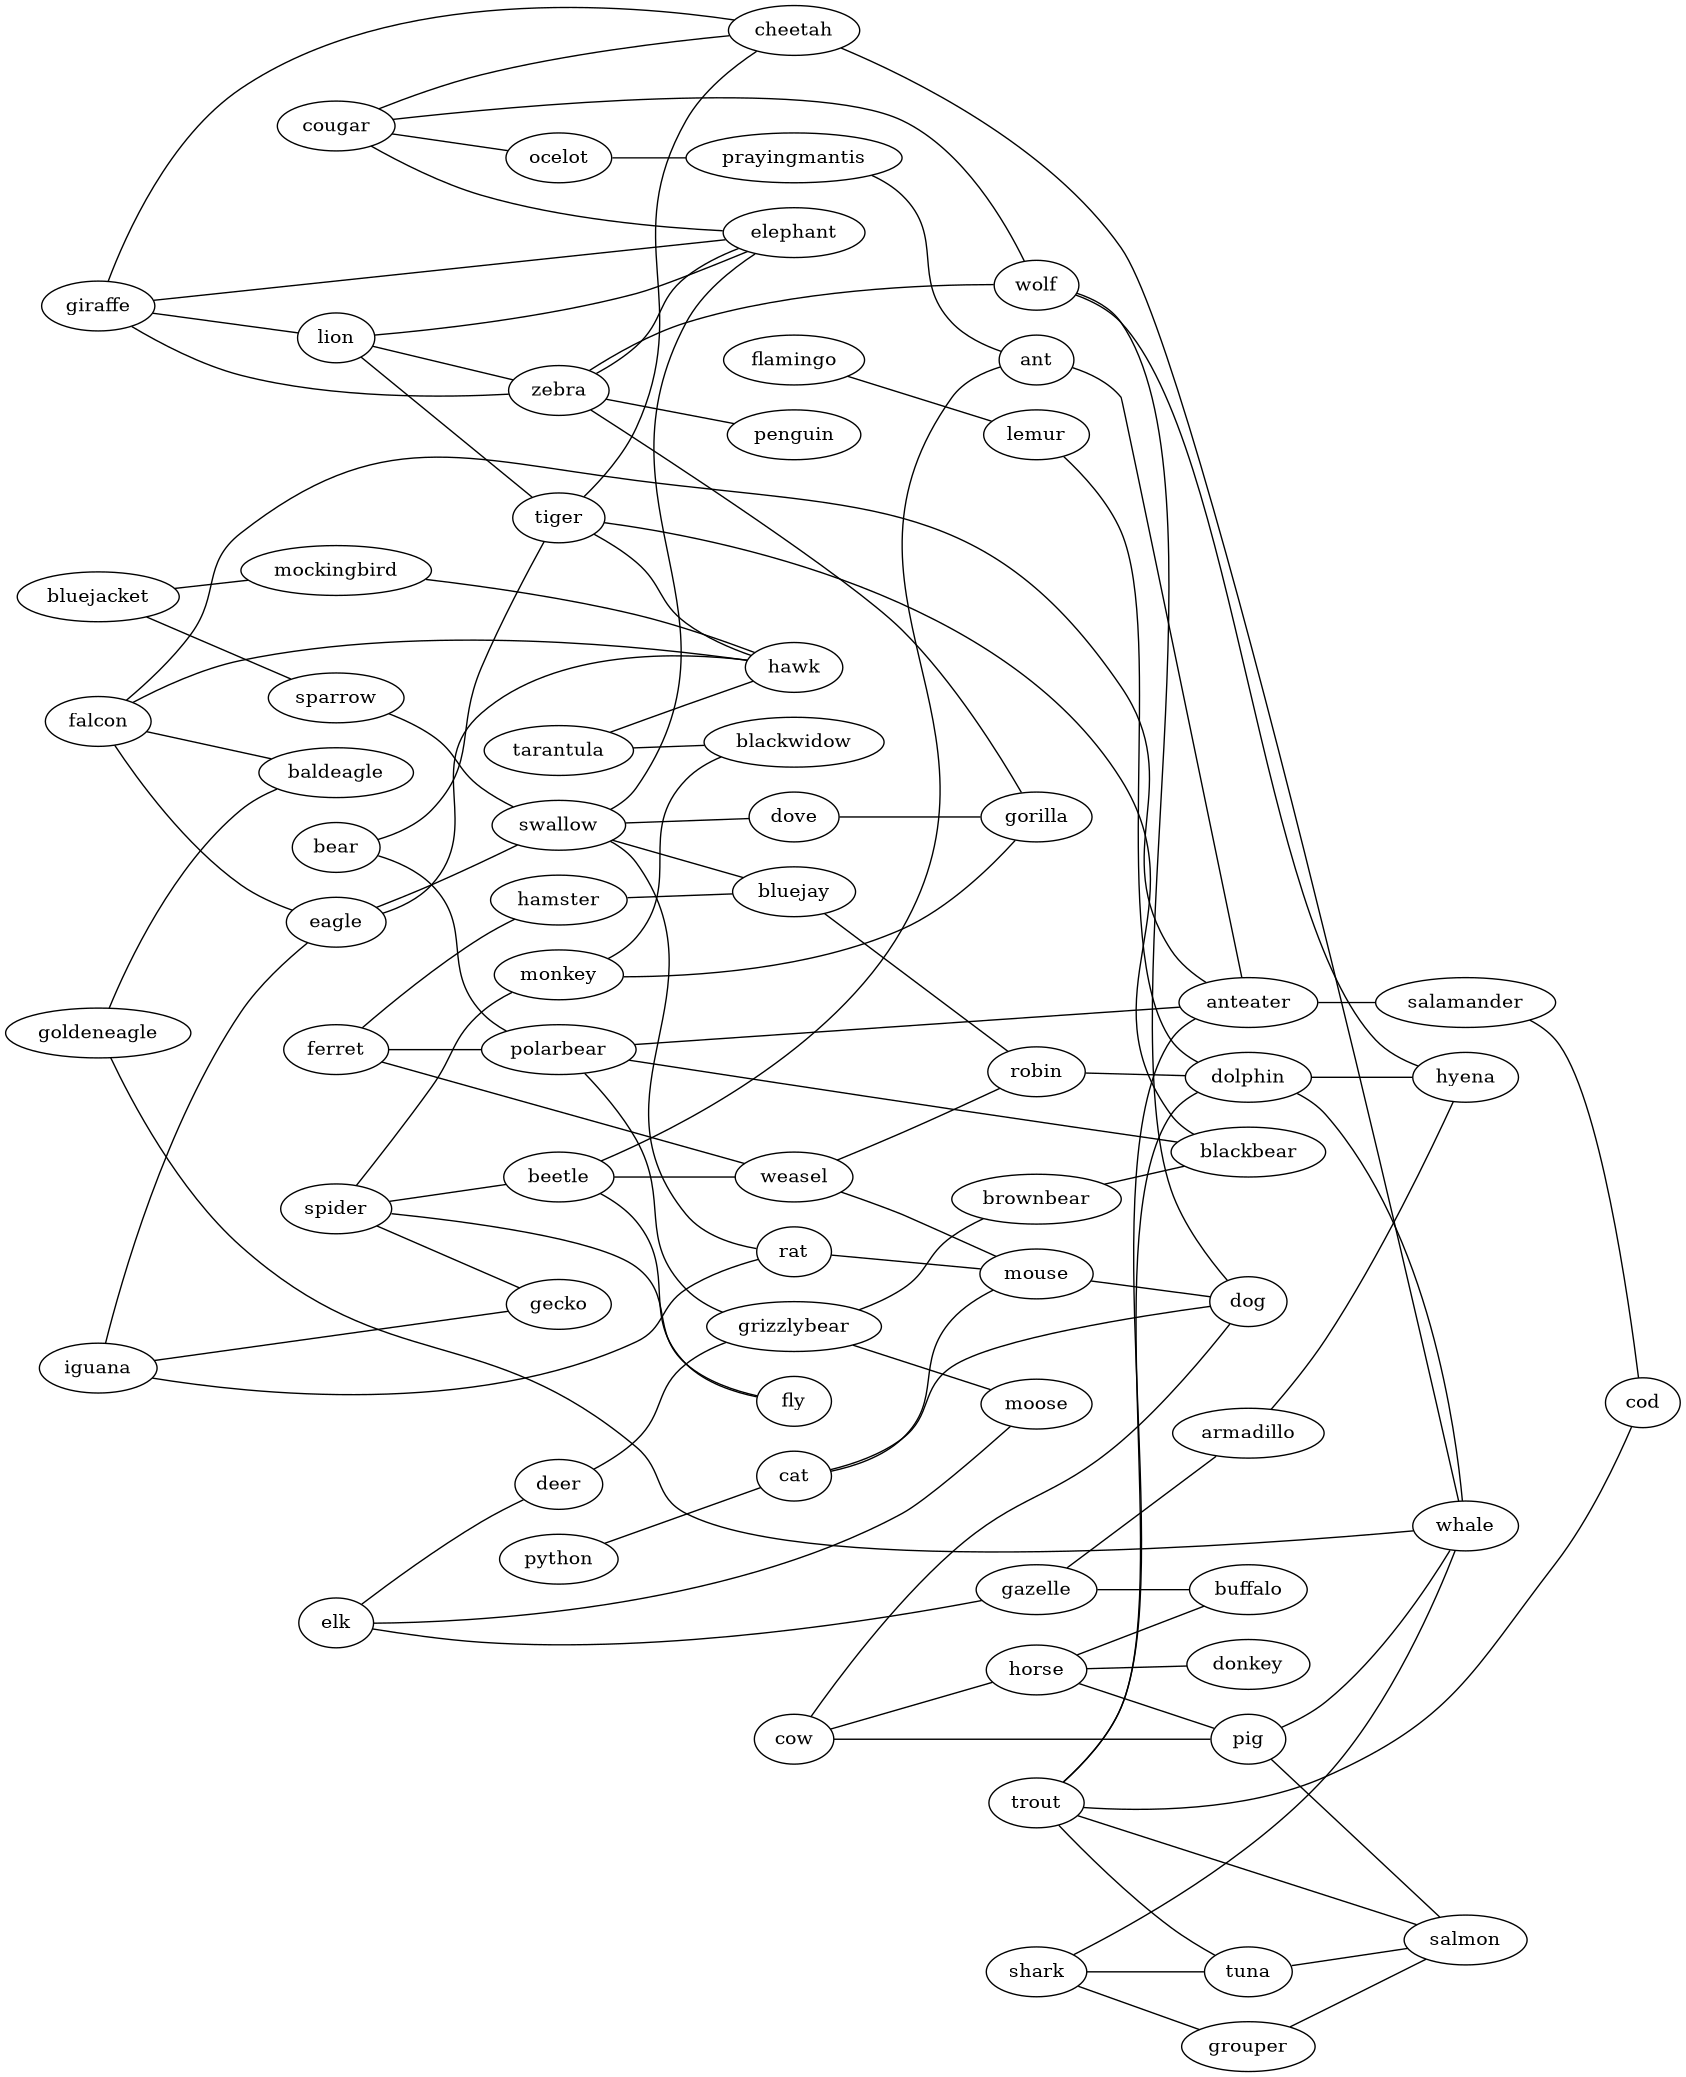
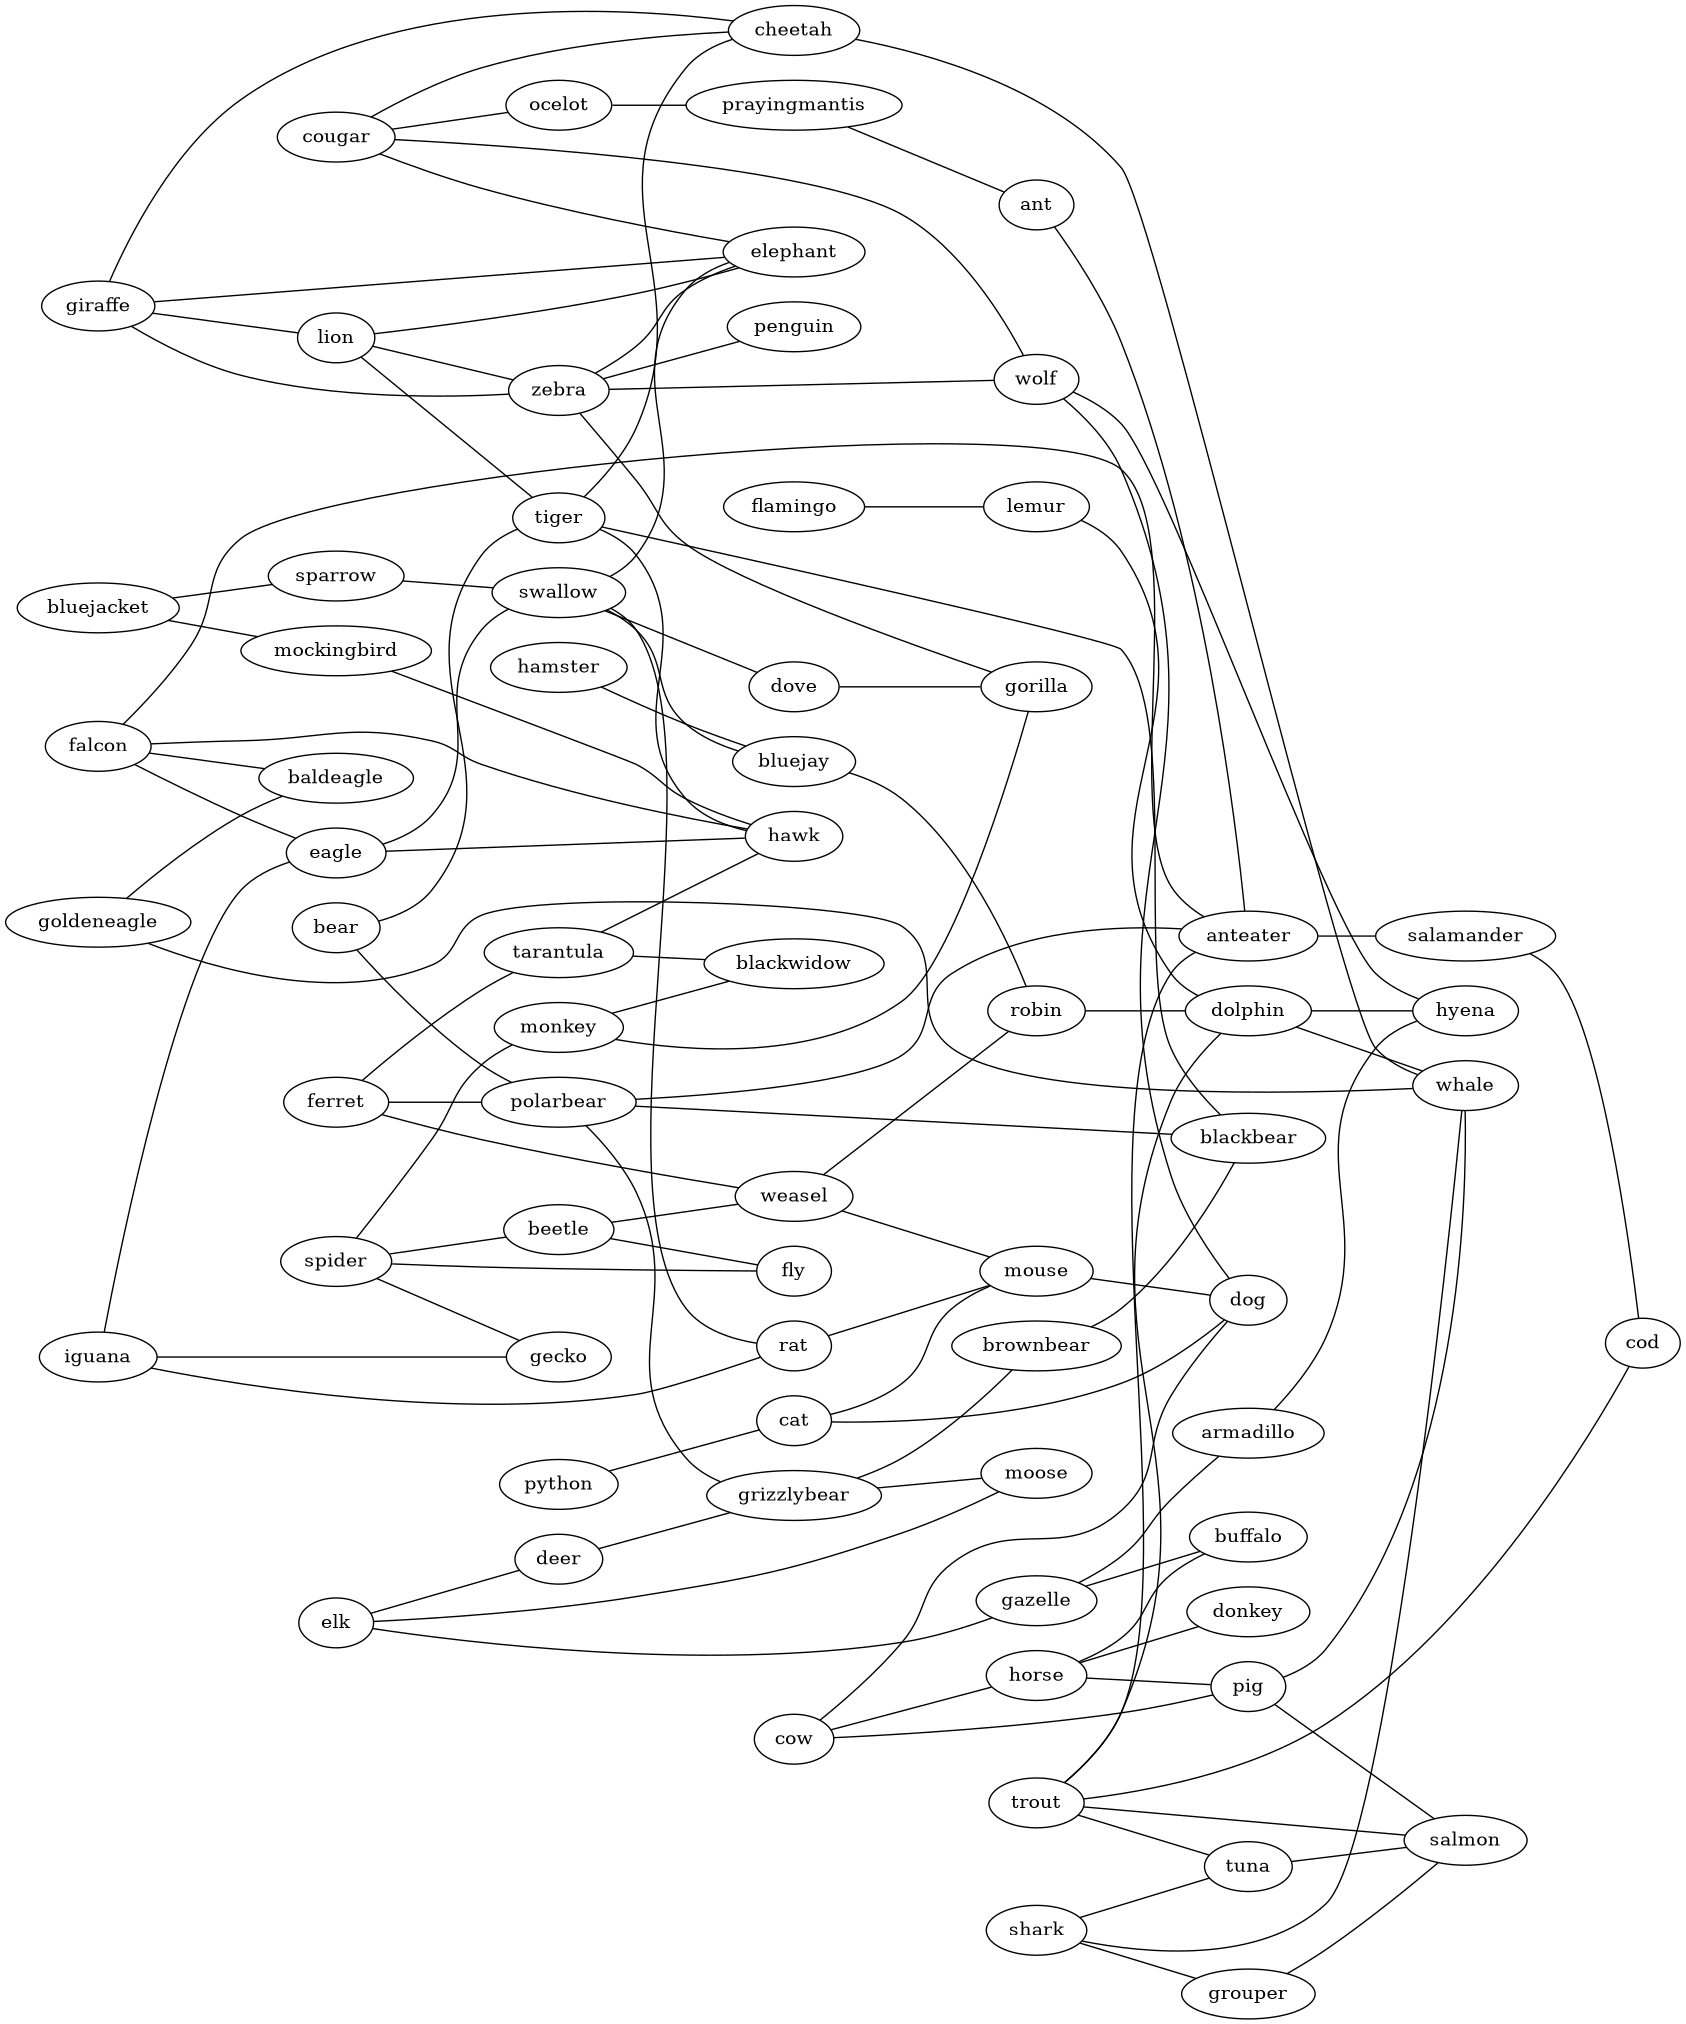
edge "ant" -- "beetle": removed
edge "hamster" -- "ferret": now "tarantula" -- "ferret"
